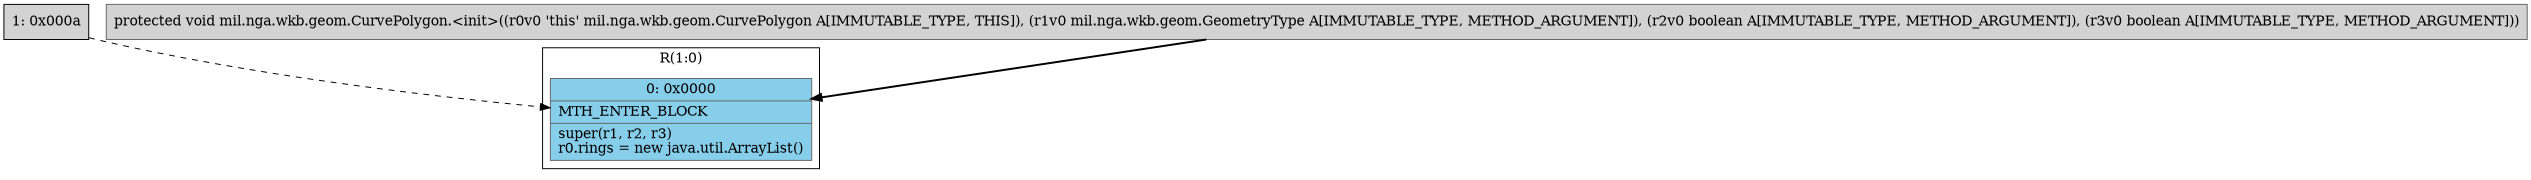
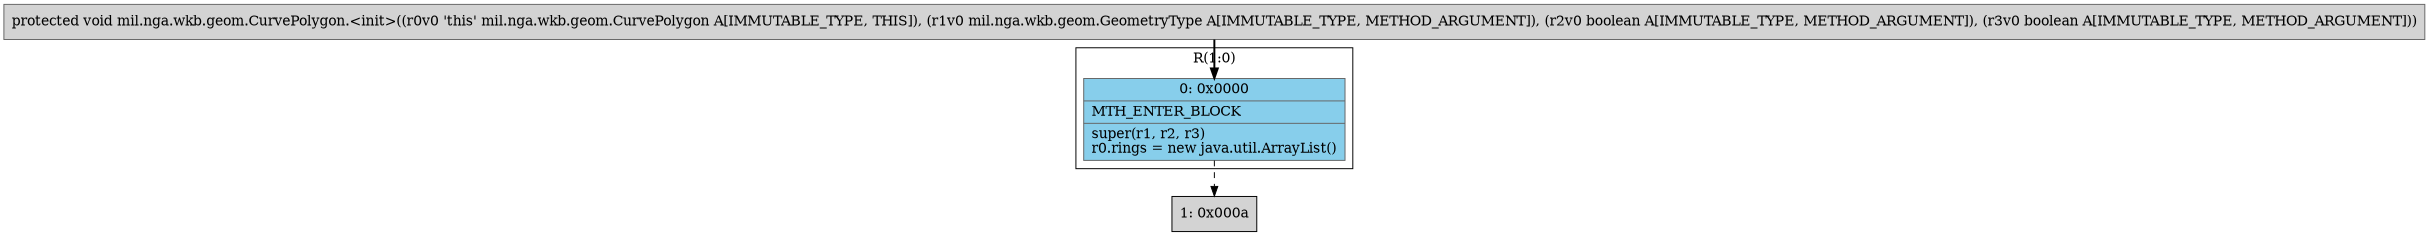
edge "1: 0x000a" -> "0: 0x0000": reversed
